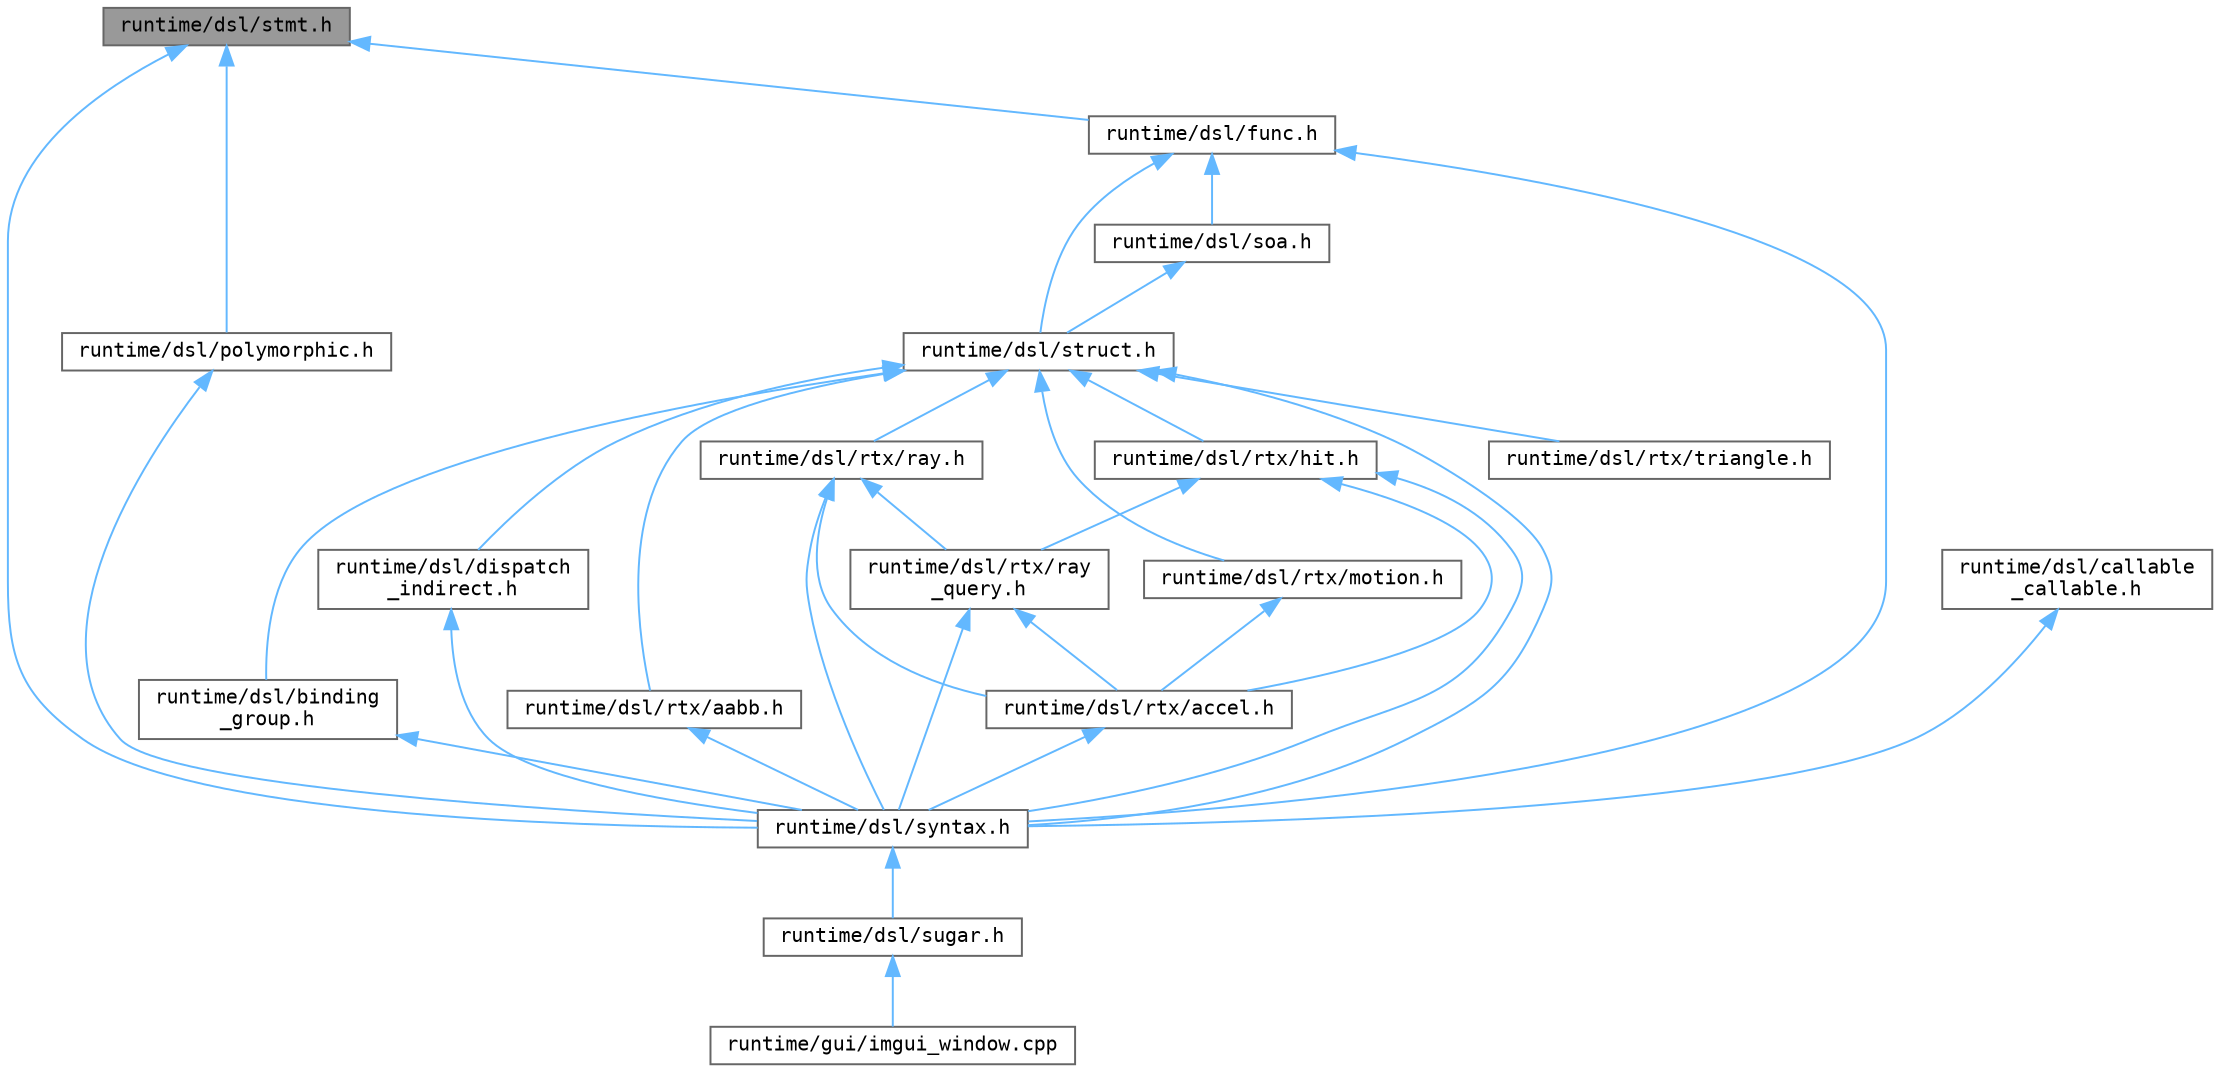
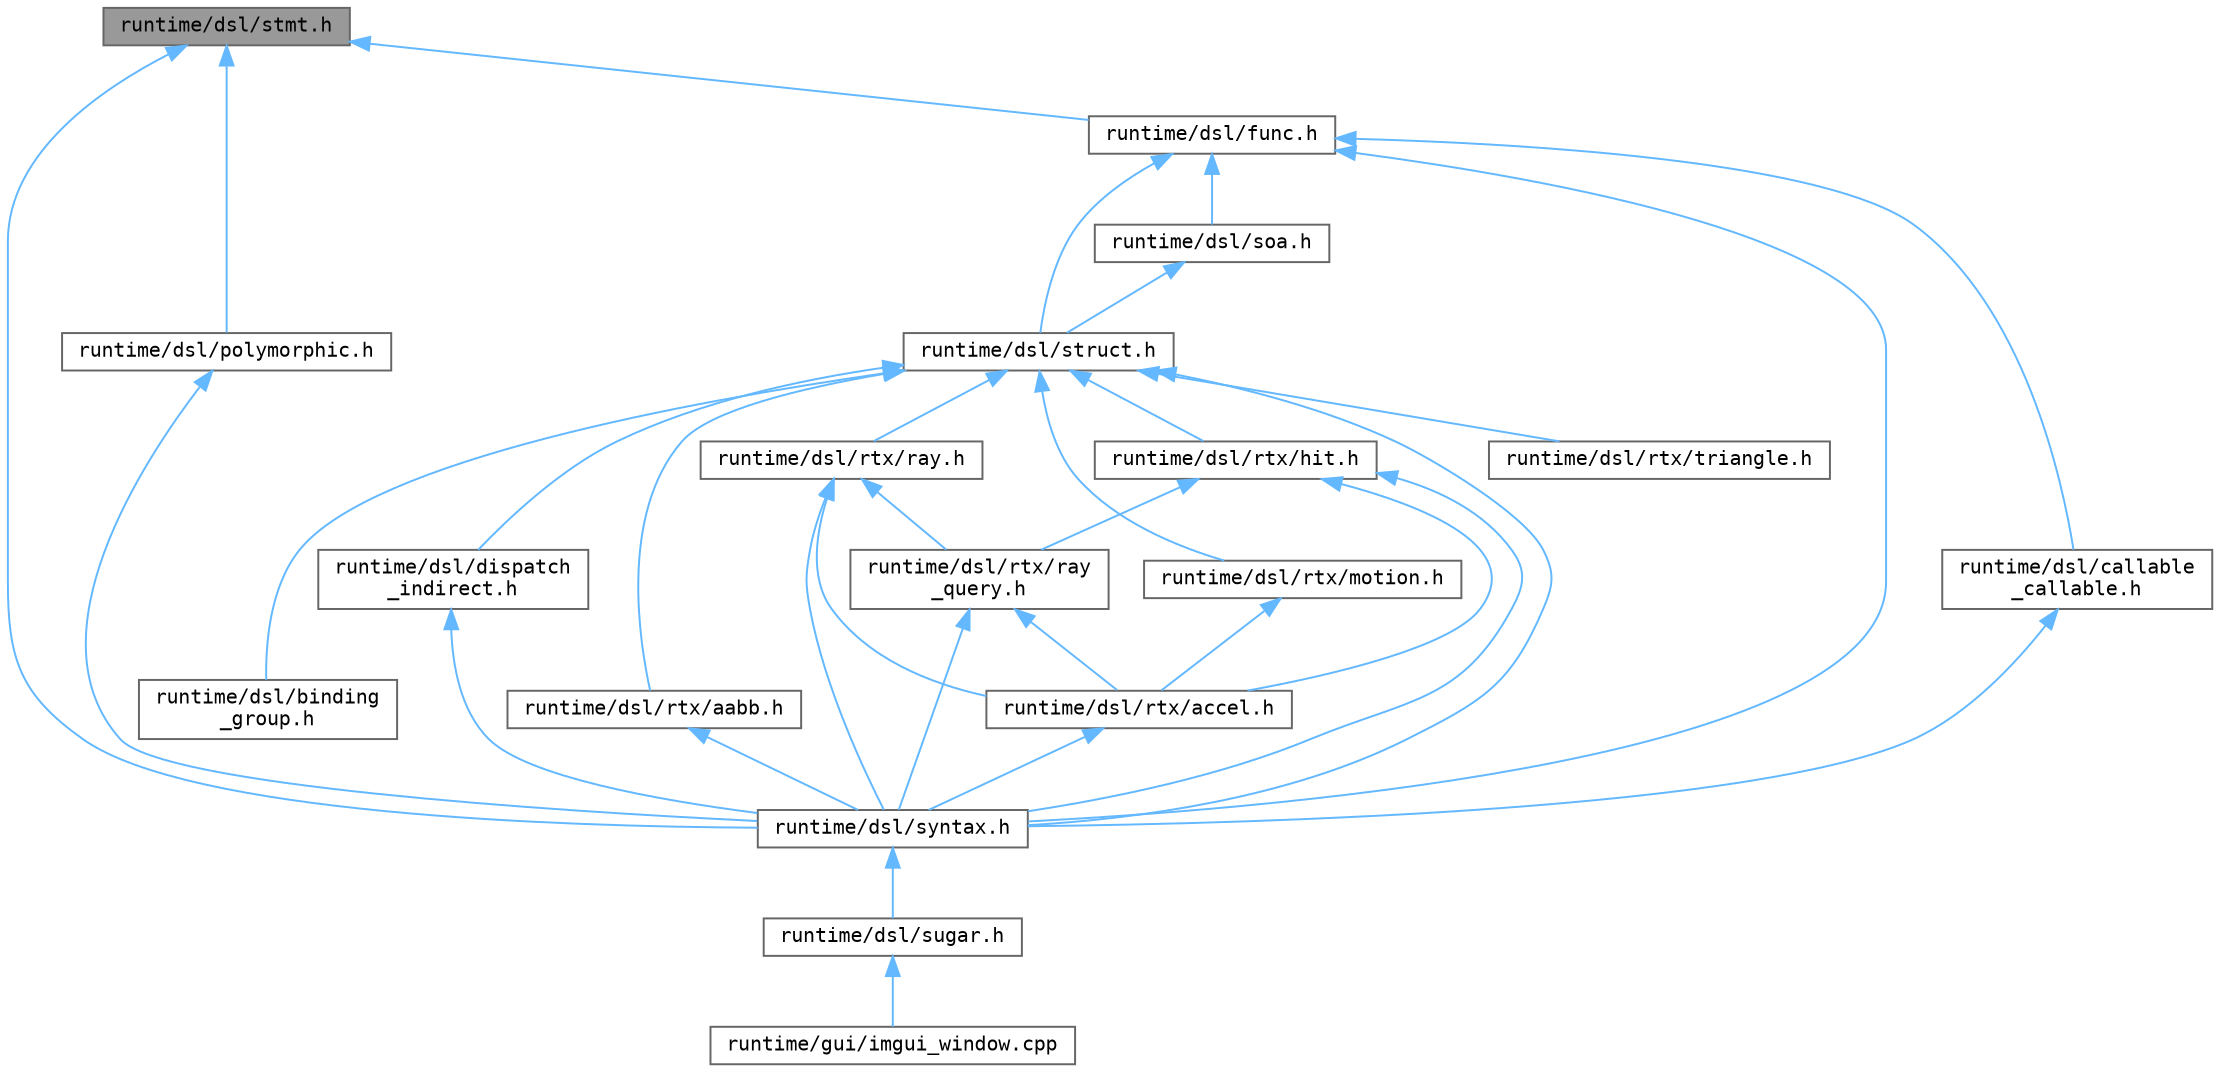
edge "runtime/dsl/callable _callable.h" -> "runtime/dsl/func.h": added
edge "runtime/dsl/syntax.h" -> "runtime/dsl/binding _group.h": removed
